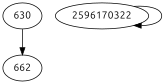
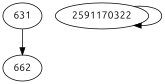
node "630": label "630" -> "631"
node "2596170322": label "2596170322" -> "2591170322"
